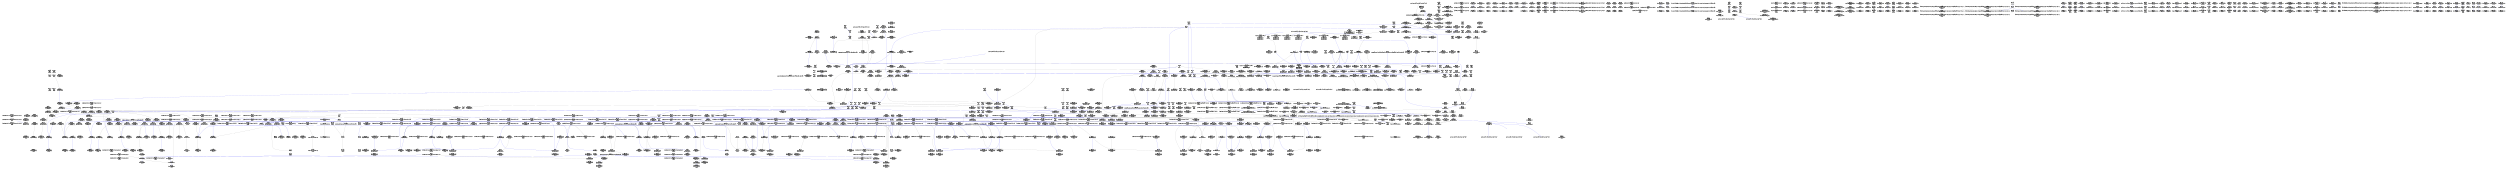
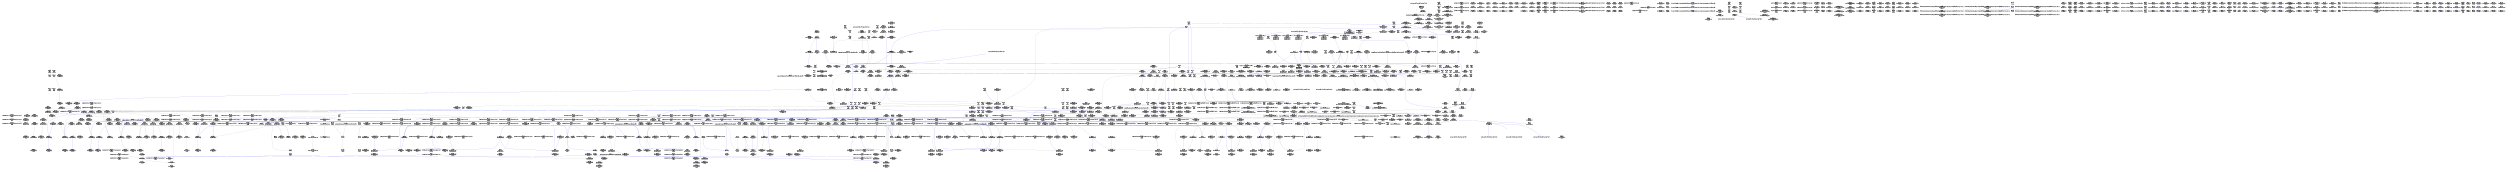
node "CE0x4858300": removed
node "CE0x47fe950": removed
